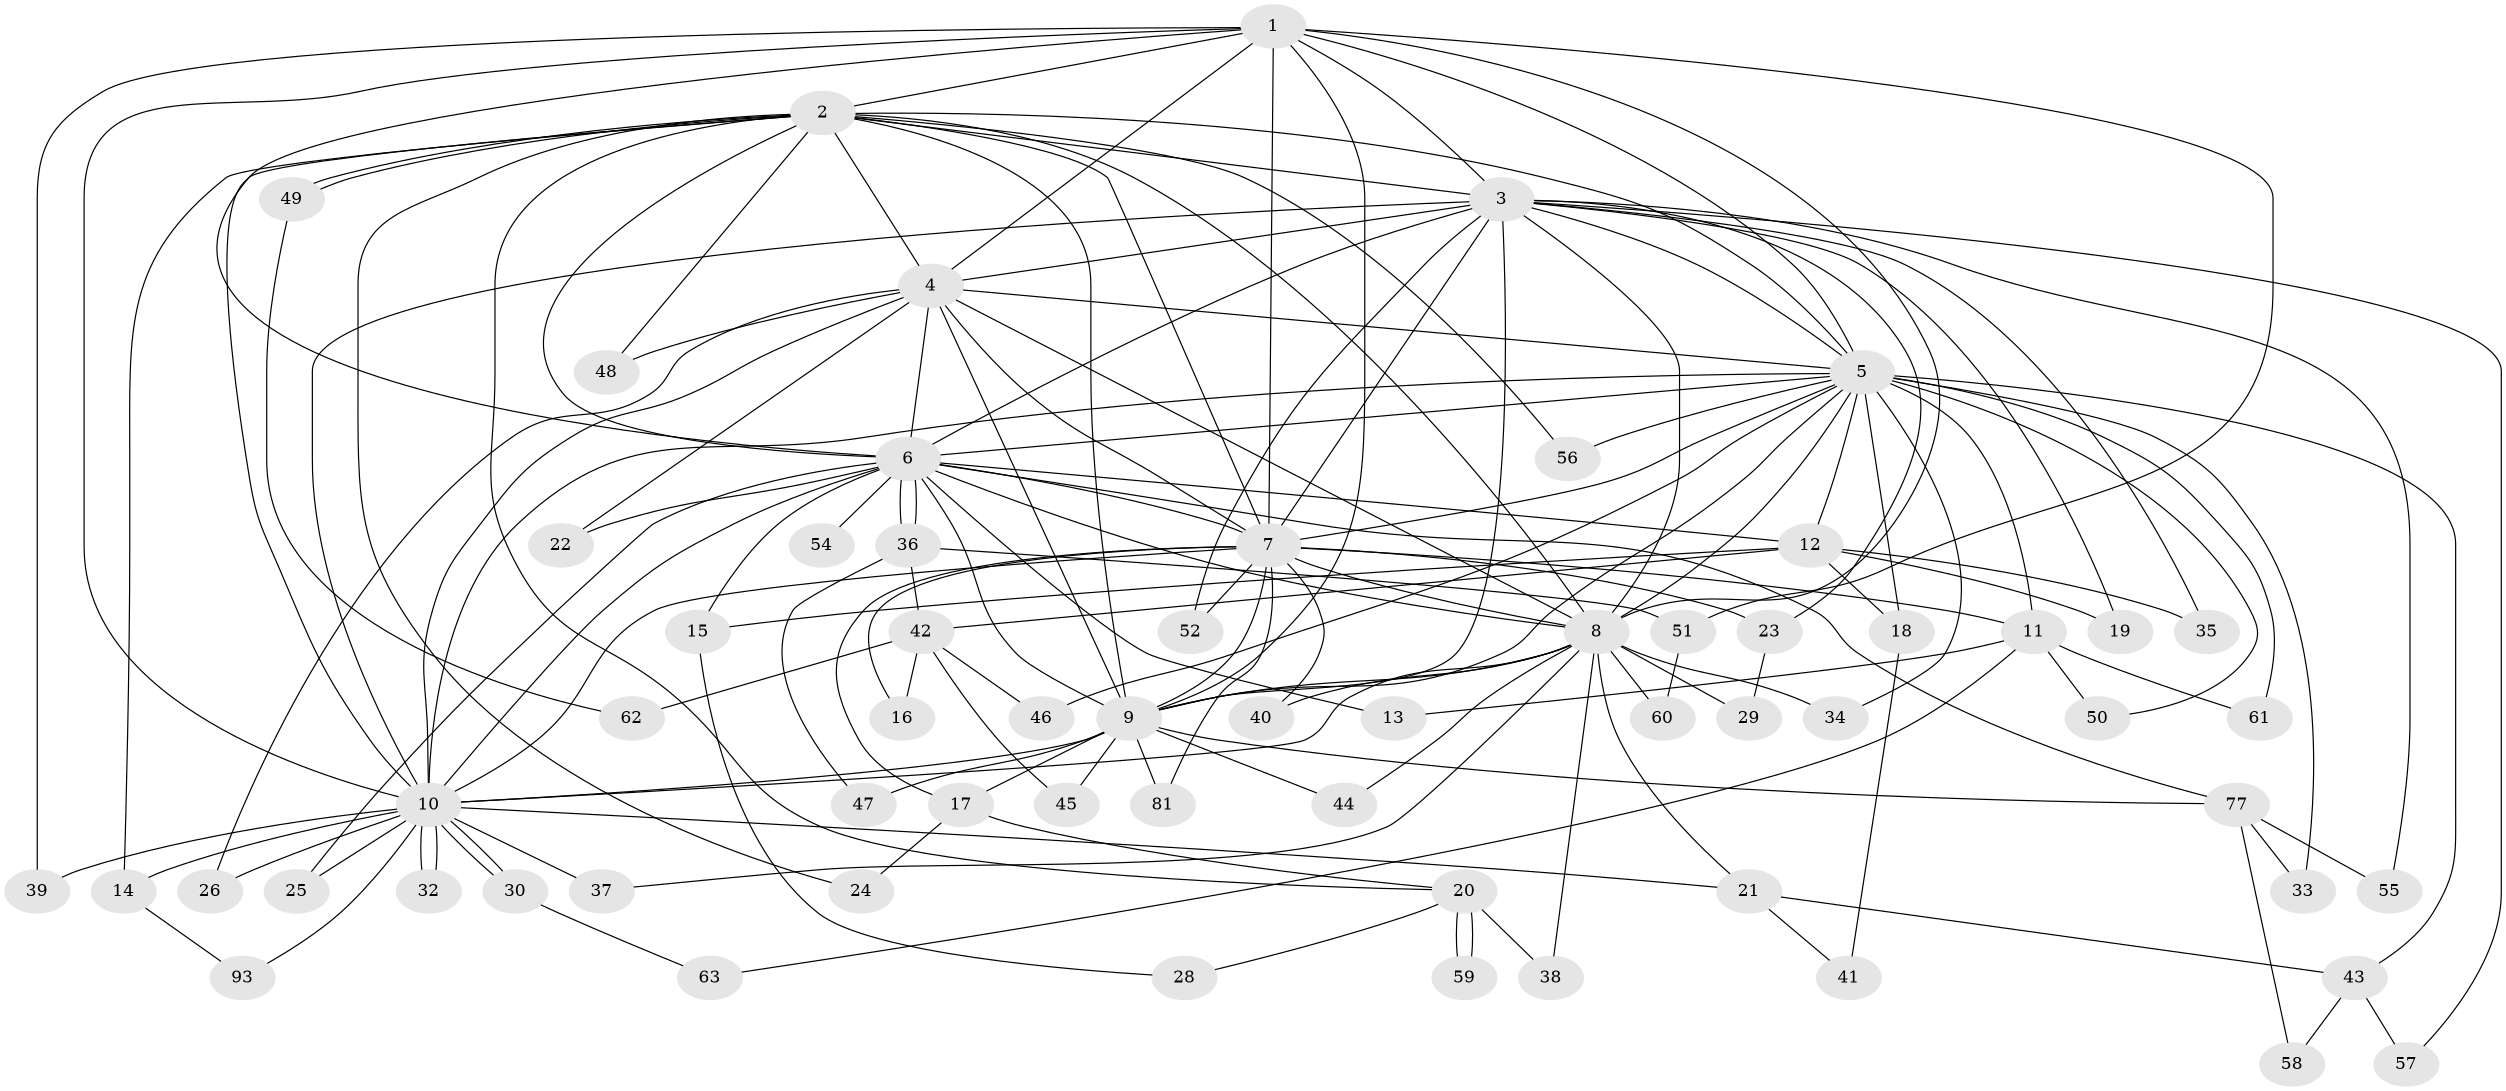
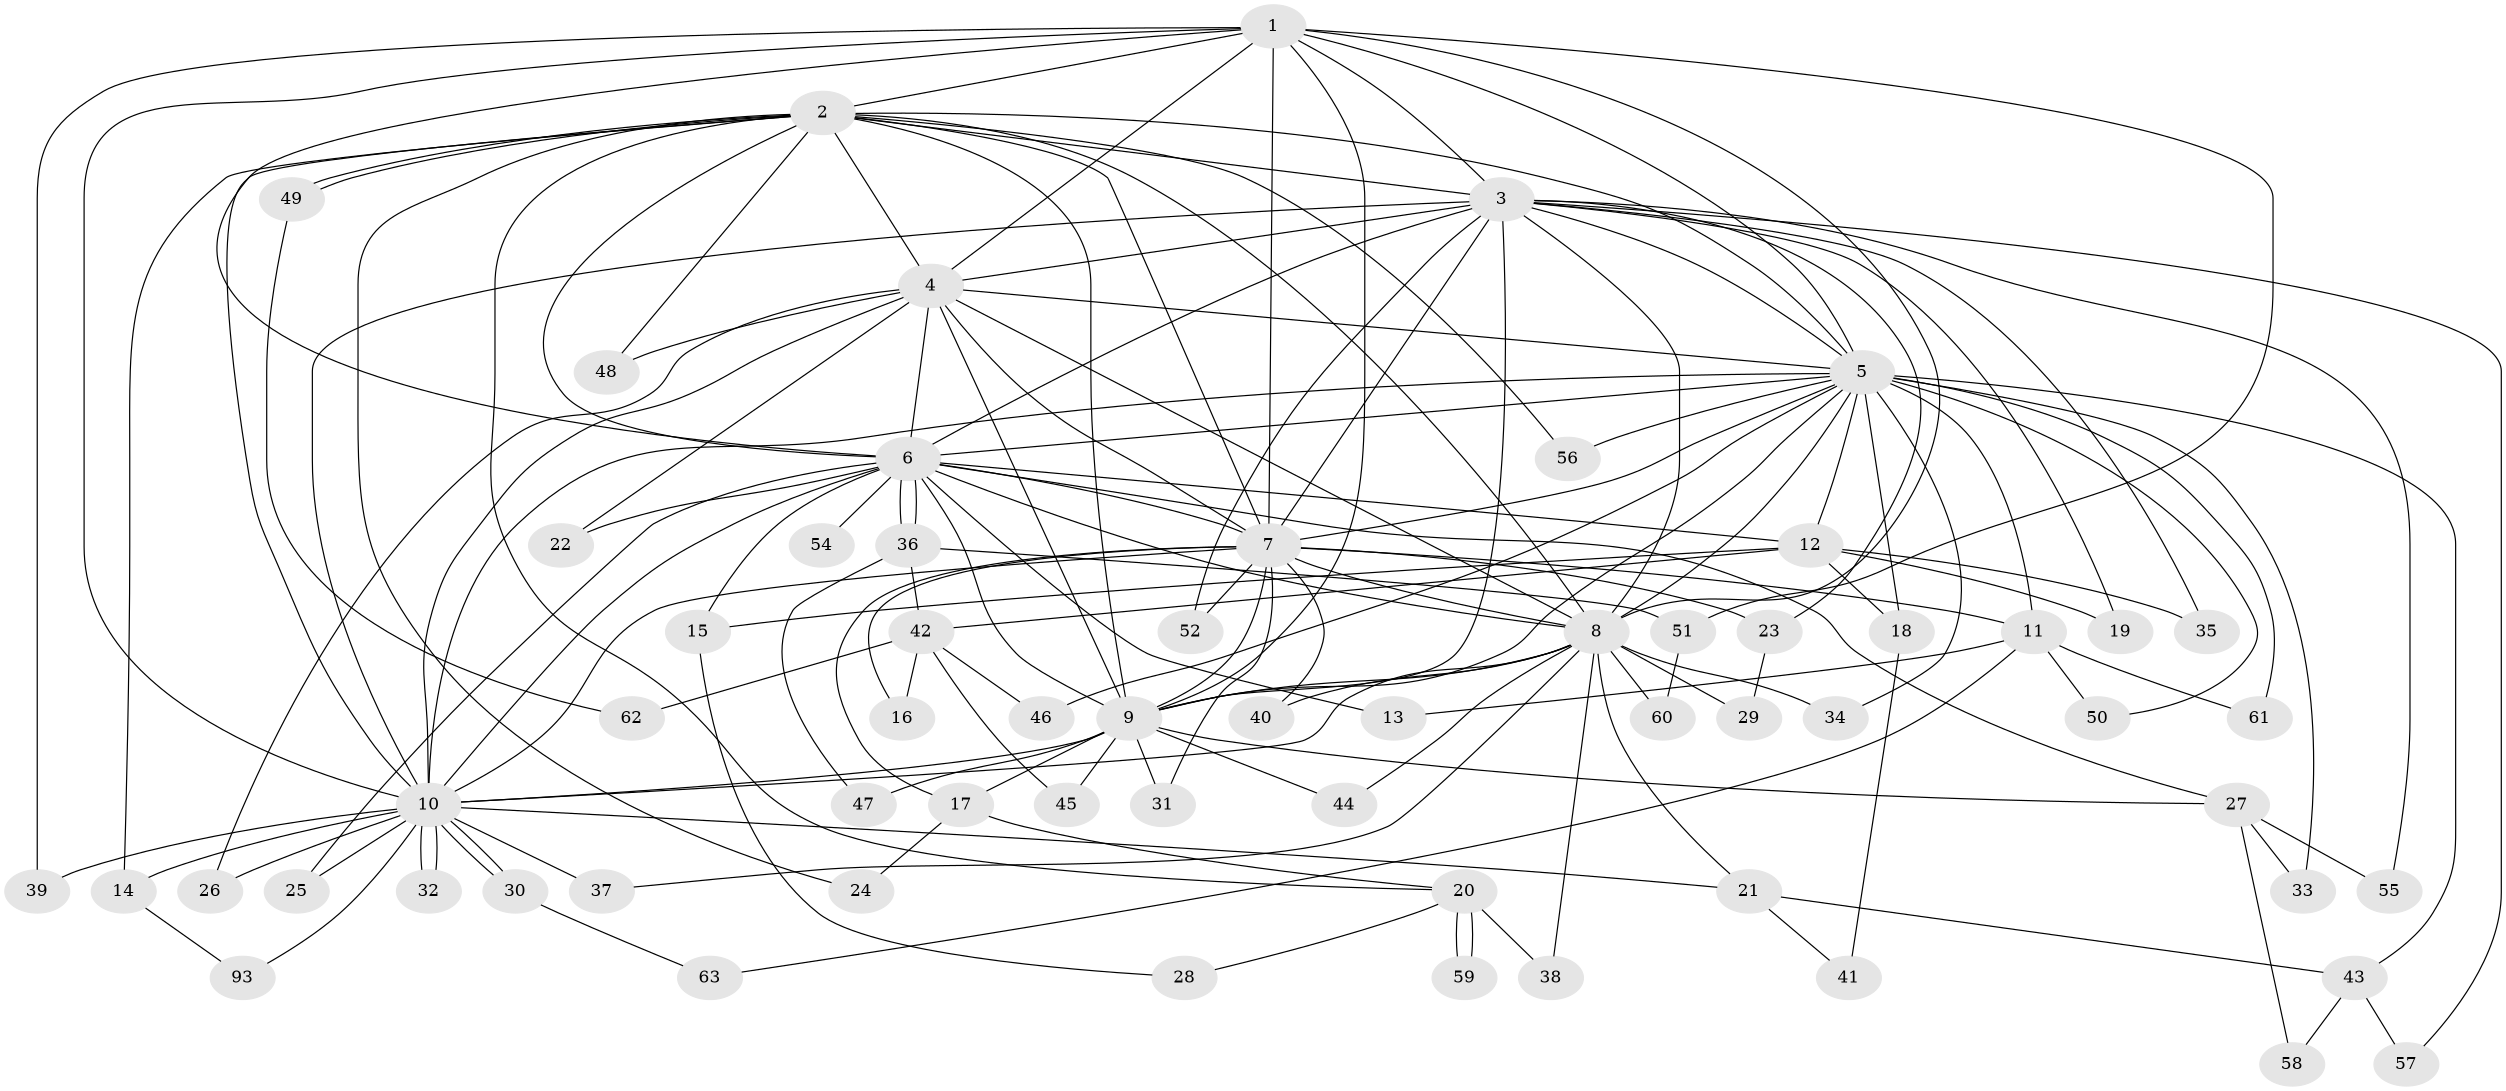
node "81": label "81" -> "31"
node "77": label "77" -> "27"
